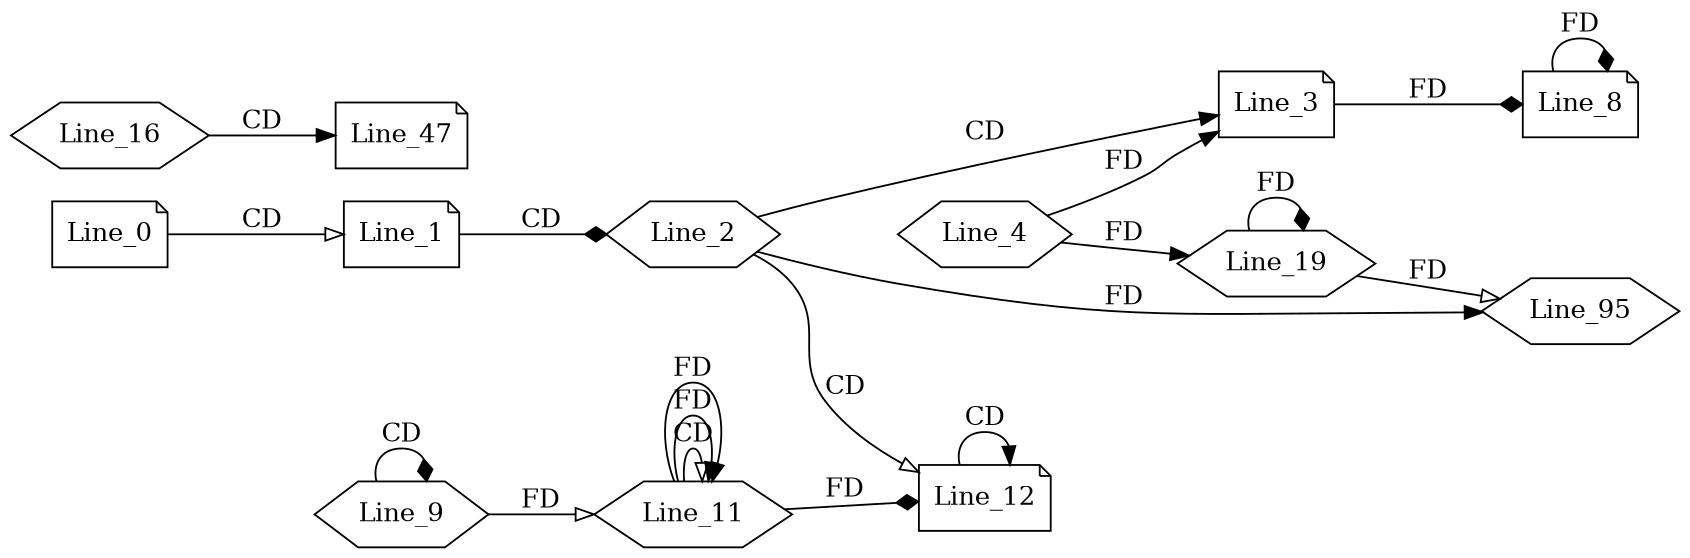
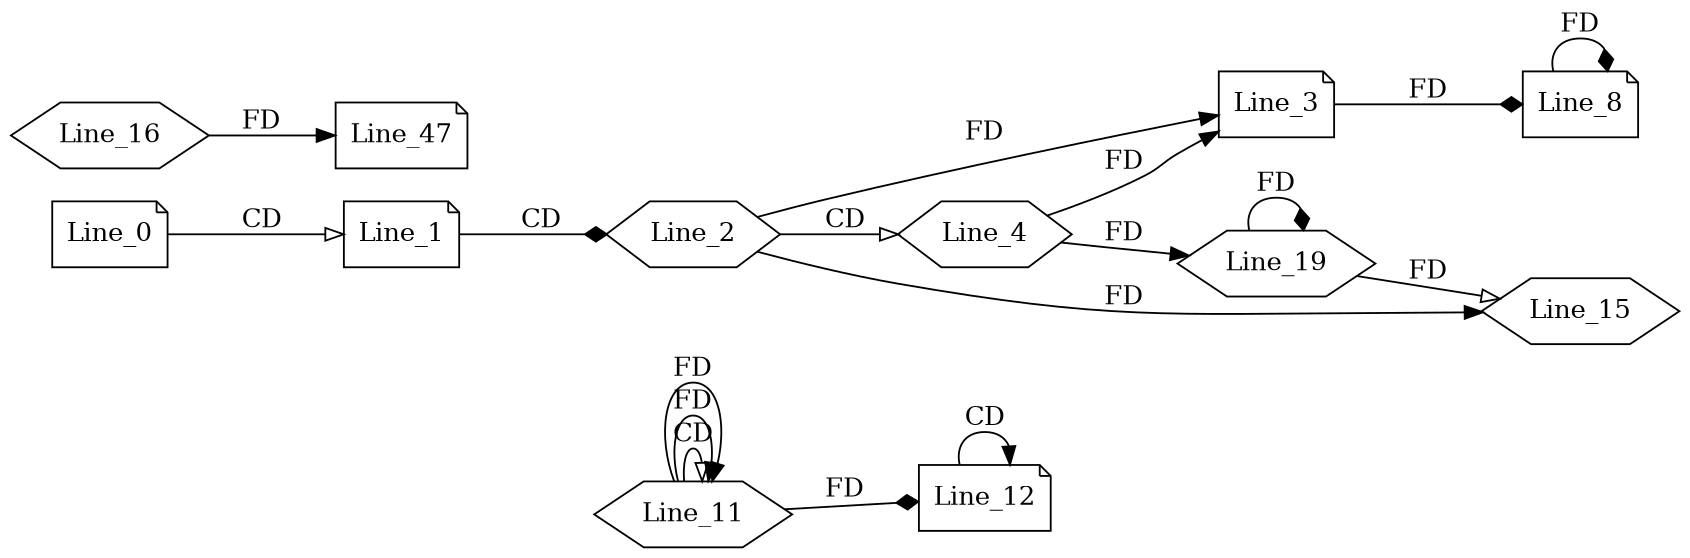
edge "Line_16" -> "Line_47": label "CD" -> "FD"
edge "Line_2" -> "Line_3": label "CD" -> "FD"
node "Line_95": label "Line_95" -> "Line_15"
edge "Line_2" -> "Line_12": now "Line_2" -> "Line_4"
node "Line_9": removed
